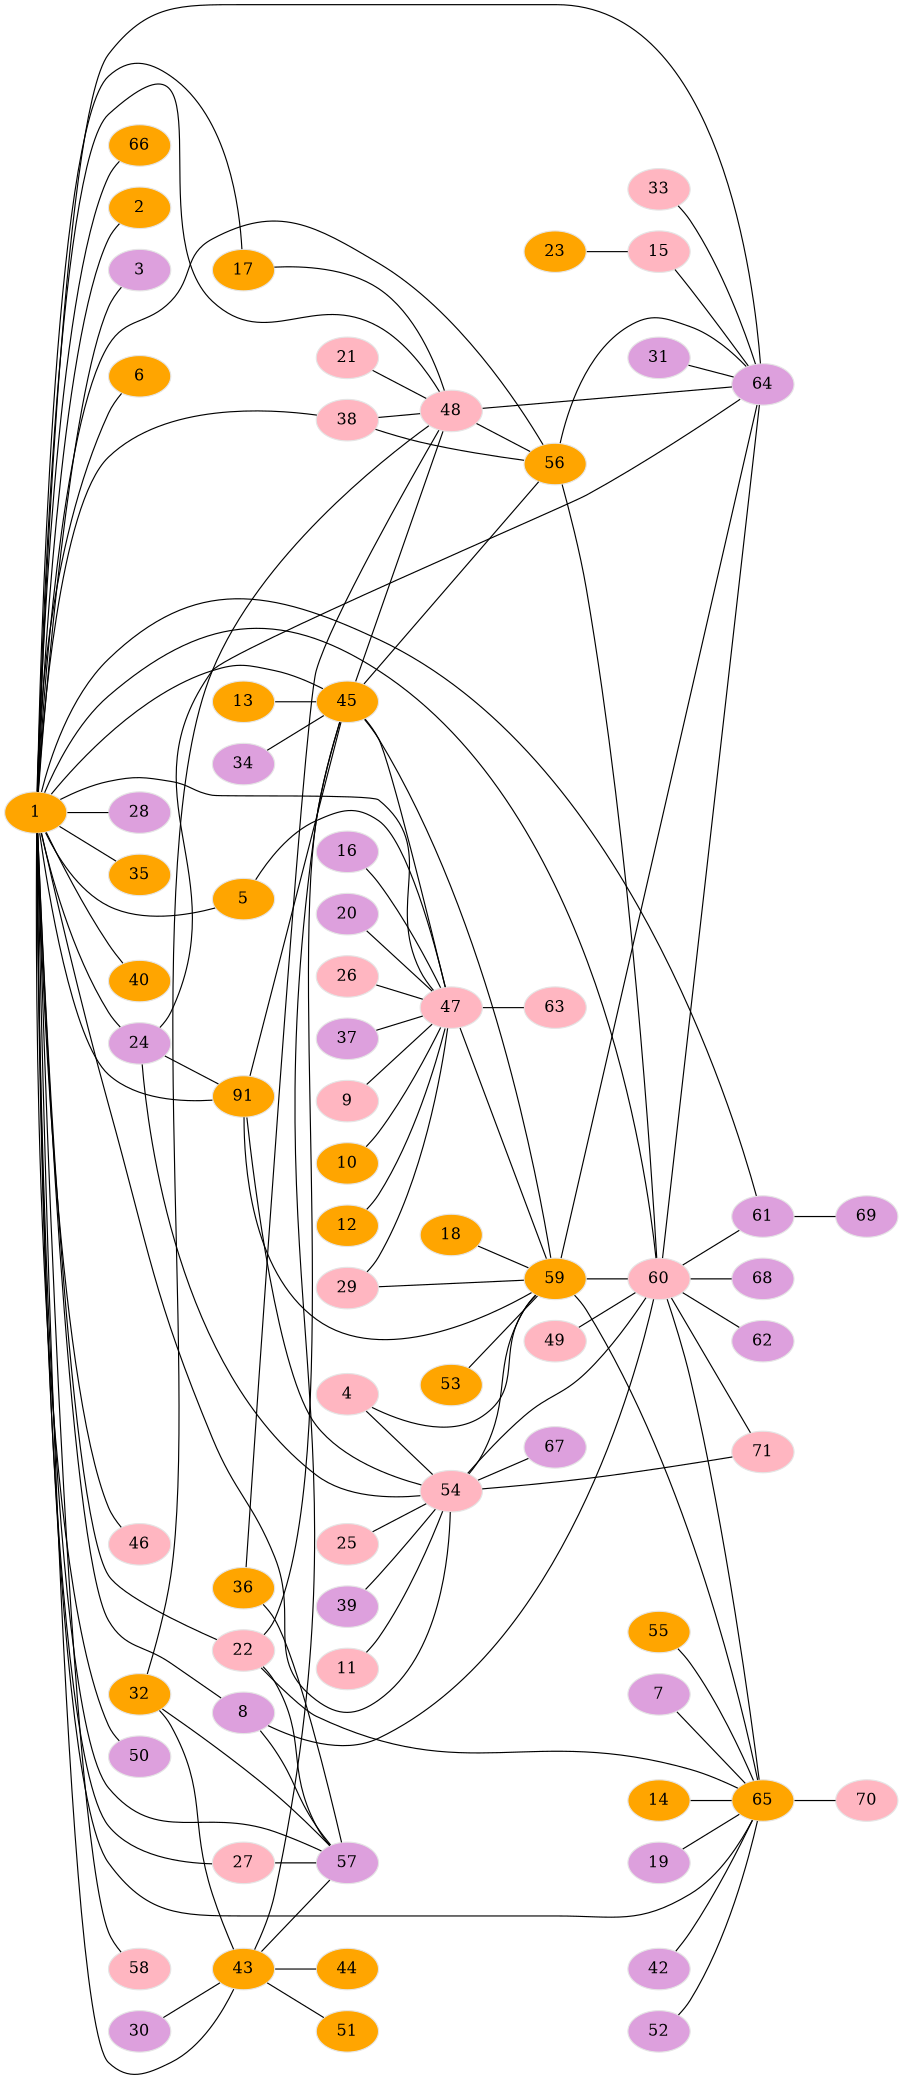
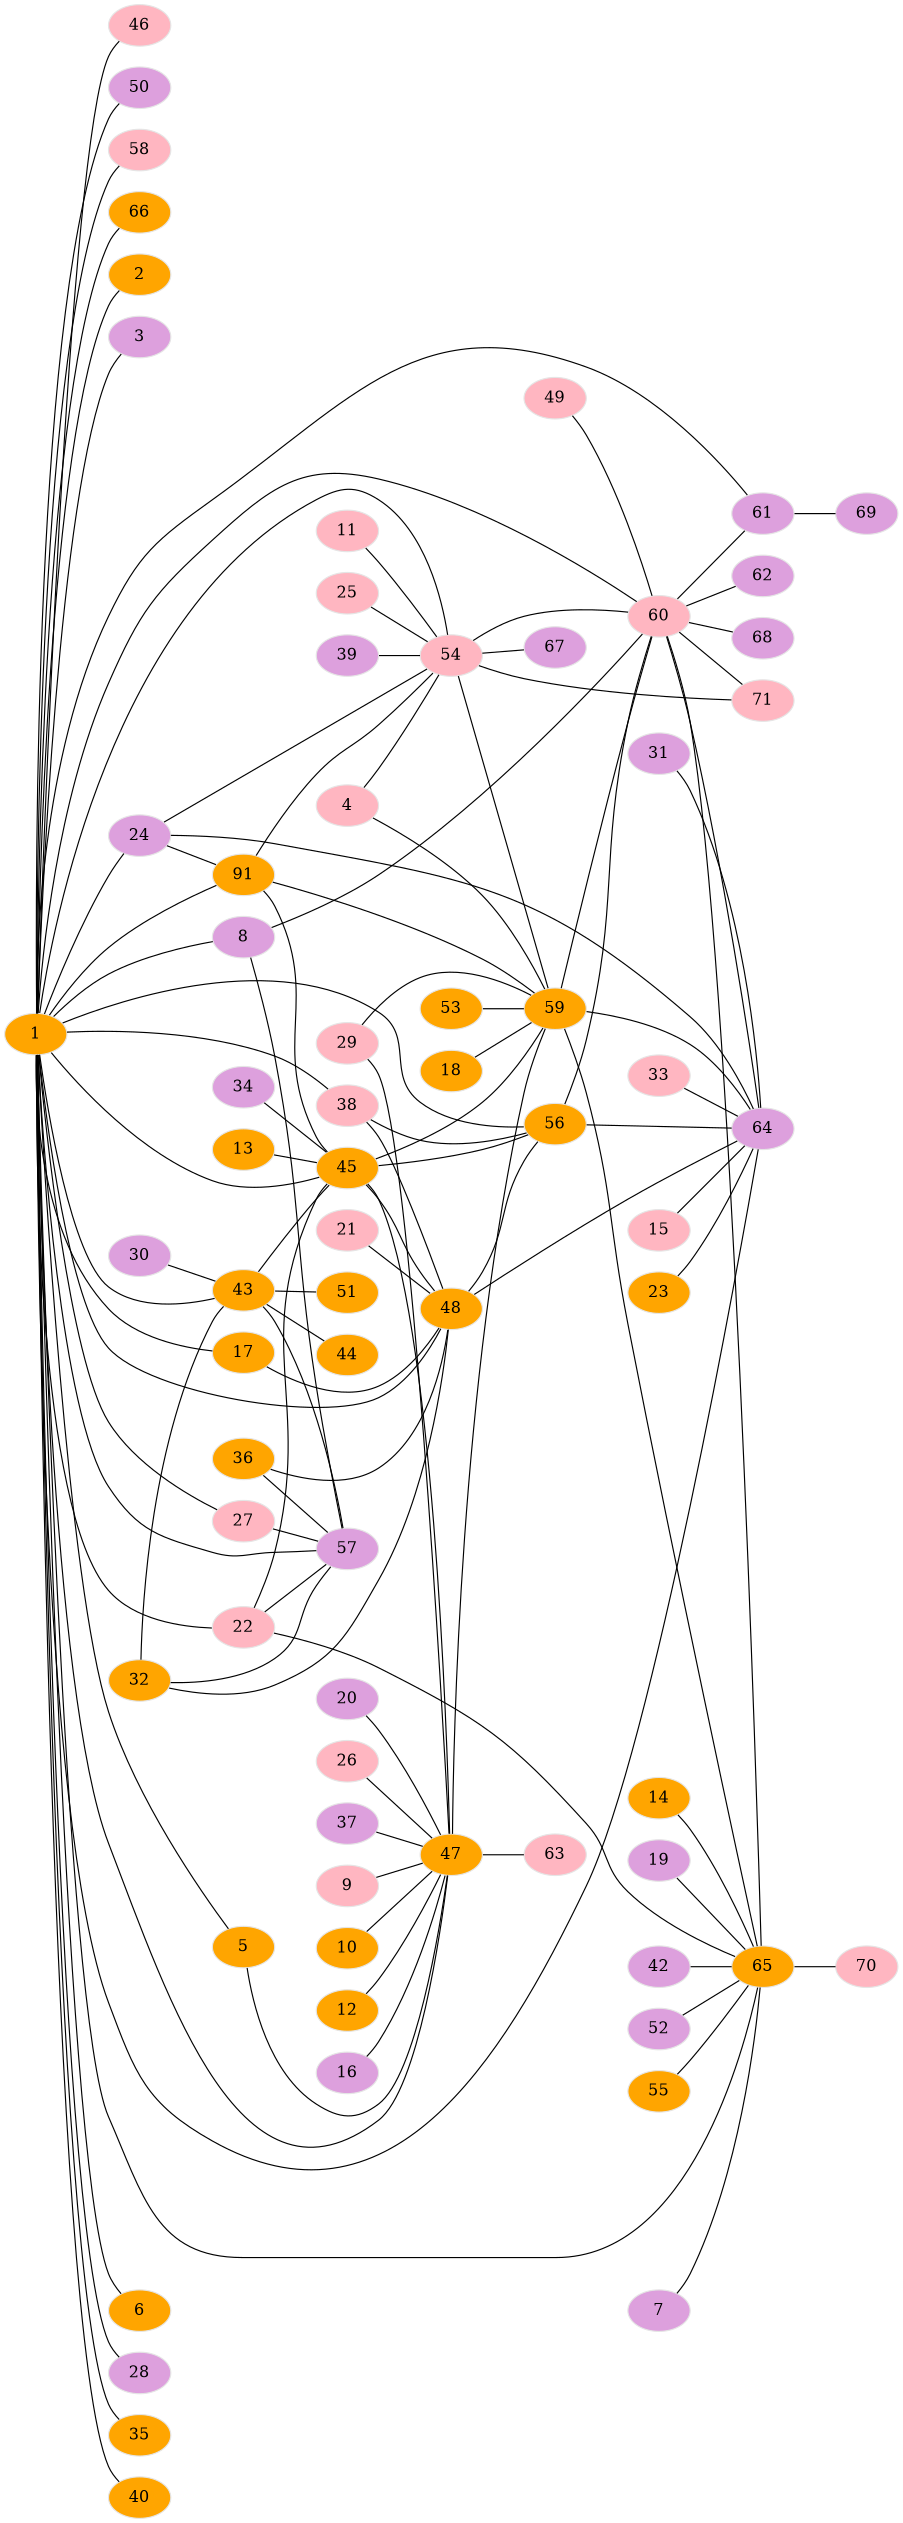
edge "23" -- "15": now "23" -- "64"
node "48": fillcolor lightpink -> orange
node "47": fillcolor lightpink -> orange
